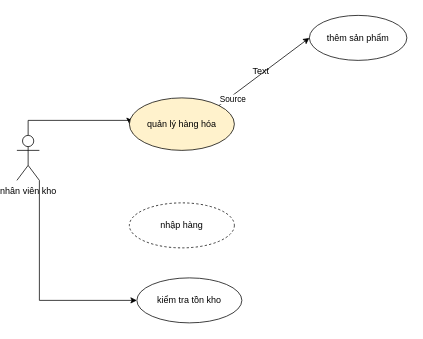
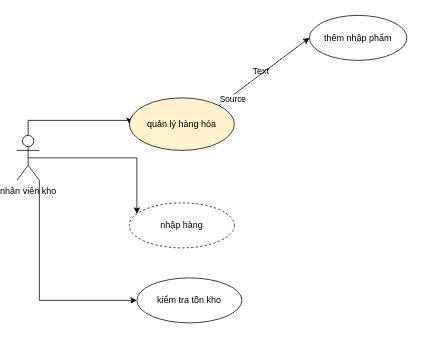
node "thêm sản phẩm": label "thêm sản phẩm" -> "thêm nhập phẩm"
edge "nhân viên kho" -> "nhập hàng": added
